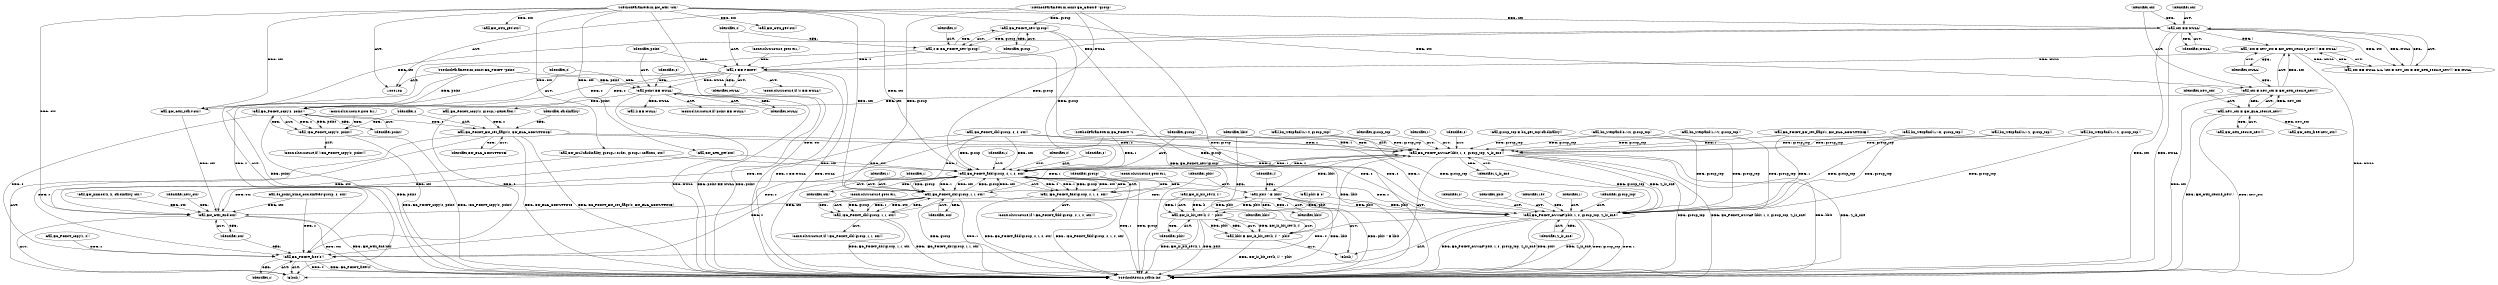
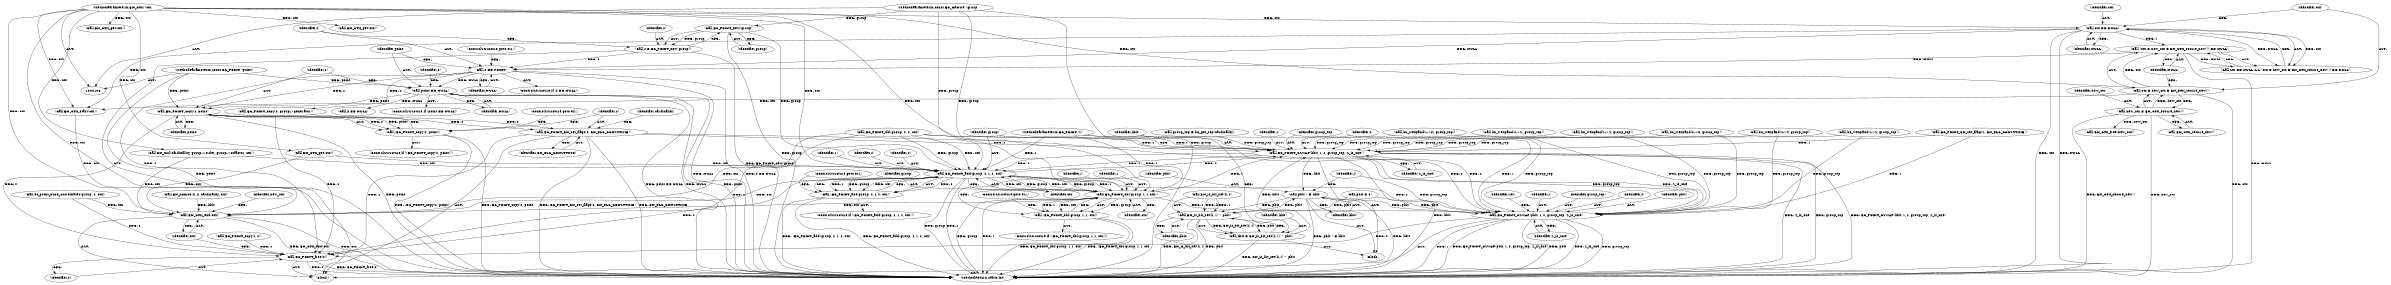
node "(Call,new_ctx = BN_FLG_secure_new())": label "(Call,new_ctx = BN_FLG_secure_new())" -> "(Call,new_ctx = BN_CTX_secure_new())"
edge "(Call,group_top = bn_get_top(cardinality))" -> "(Call,EC_POINT_CSWAP(pbit, r, s, group_top, Z_is_one))": now "(Identifier,i)" -> "(Call,EC_POINT_CSWAP(pbit, r, s, group_top, Z_is_one))"
edge "(Call,bn_wexpand(s->Z, group_top))" -> "(Call,EC_POINT_CSWAP(pbit, r, s, group_top, Z_is_one))": label "DDG: group_top" -> "CTX: group_top"
edge "(Call,BN_nnmod(k, k, cardinality, ctx))" -> "(Call,BN_CTX_end(ctx))": label "DDG: ctx" -> "DDG: kbit"
